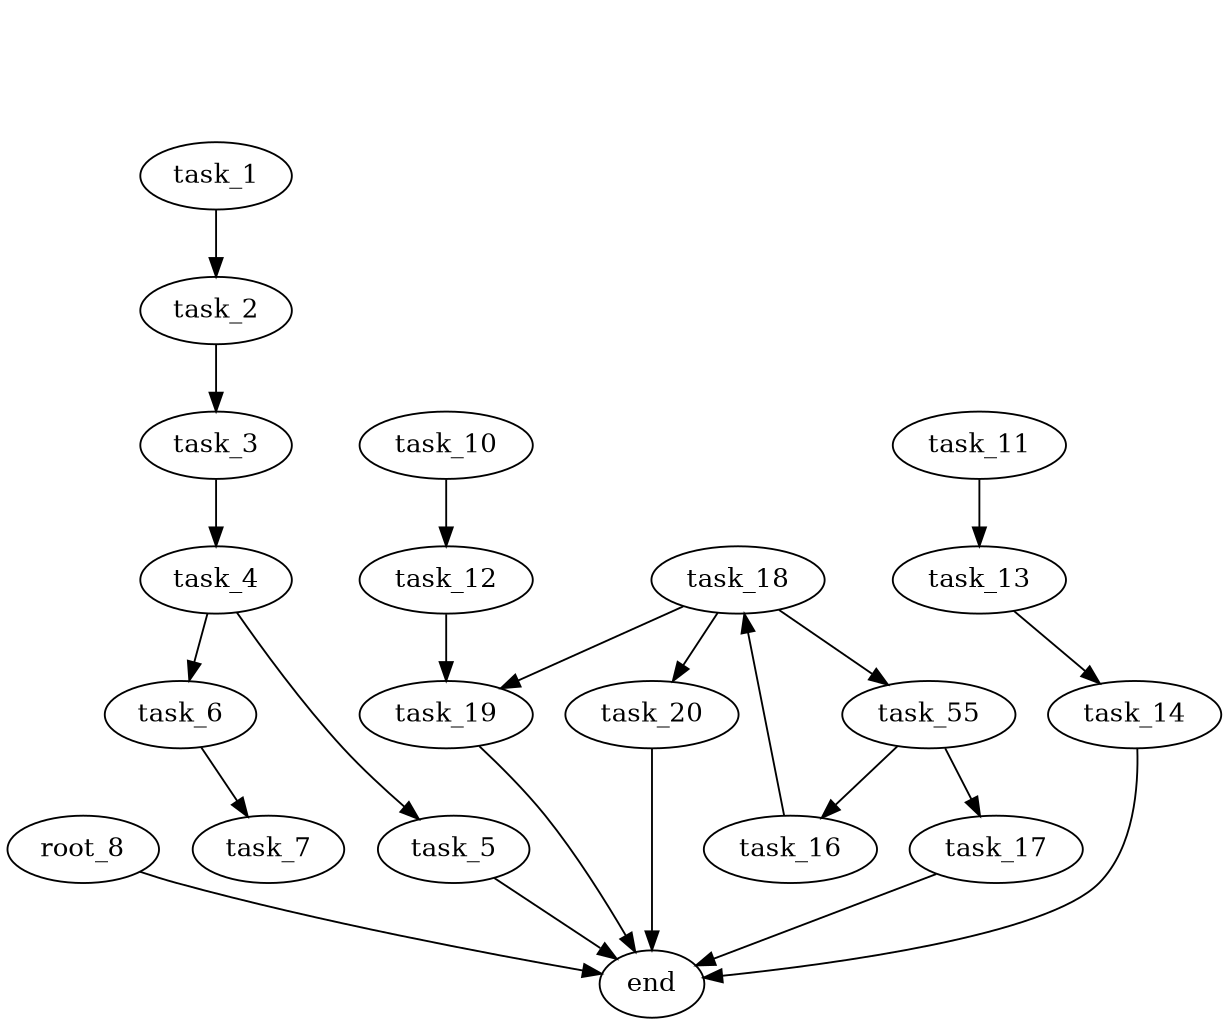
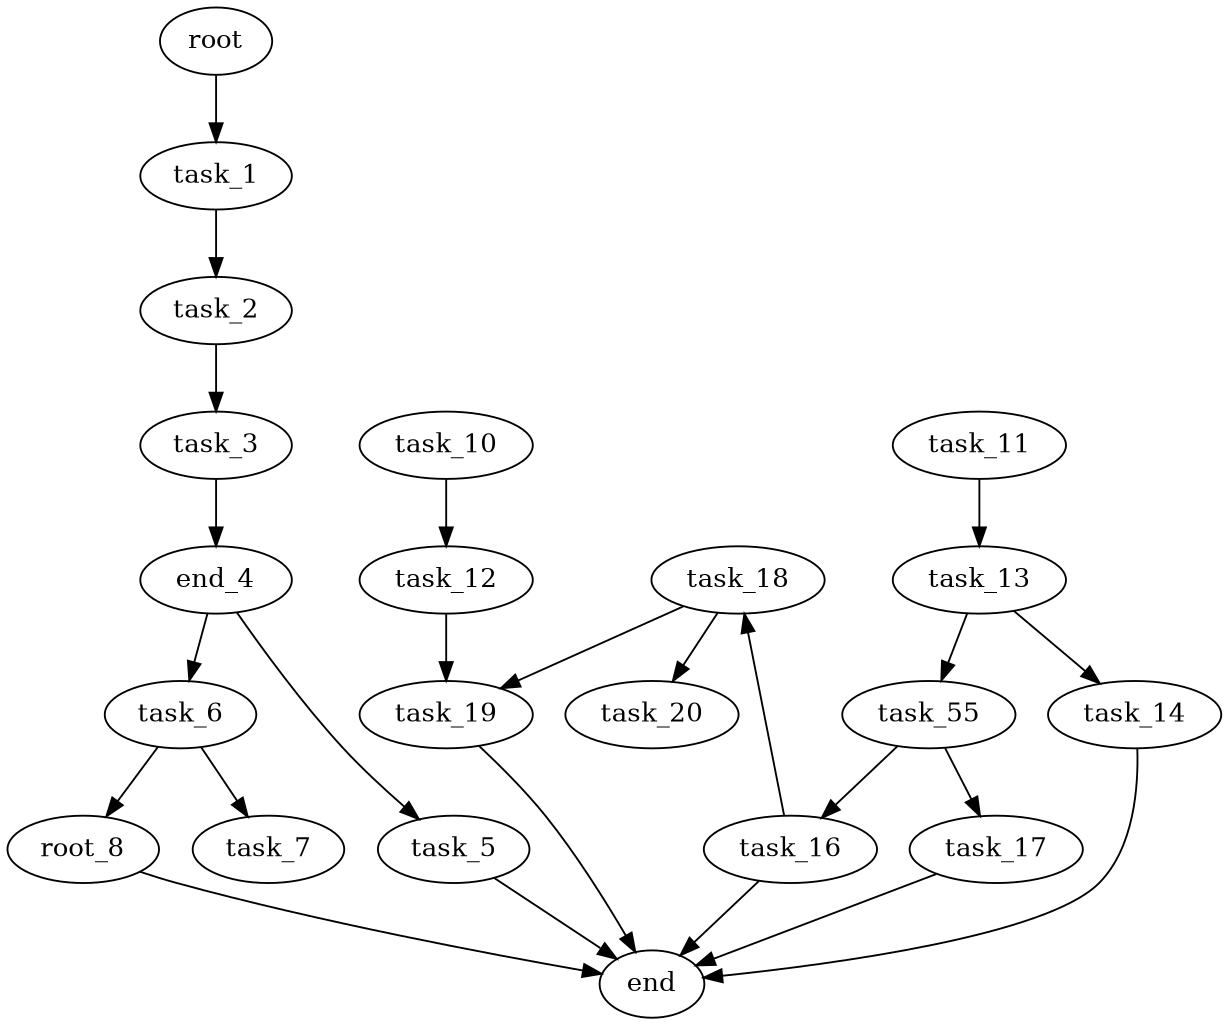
node "root": added
node "task_4": label "task_4" -> "end_4"
edge "task_18" -> "task_55": now "task_13" -> "task_55"
edge "task_6" -> "root_8": added
edge "task_20" -> "end": now "task_16" -> "end"
